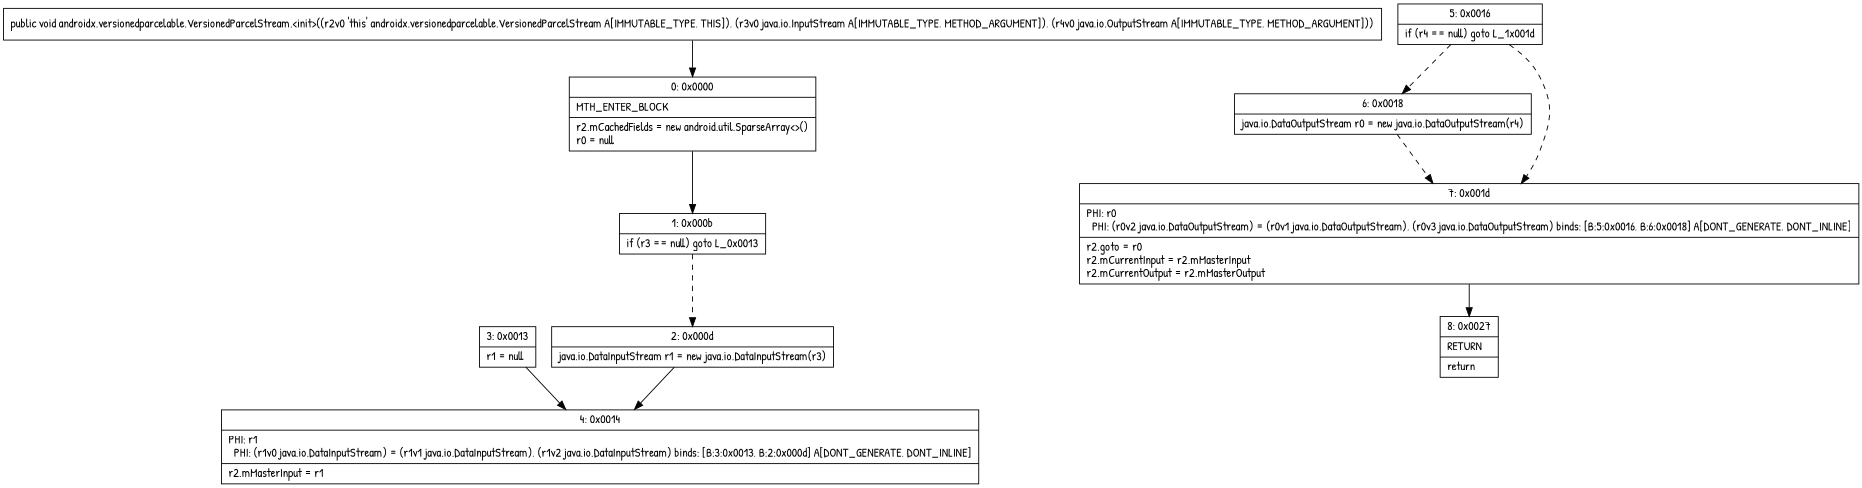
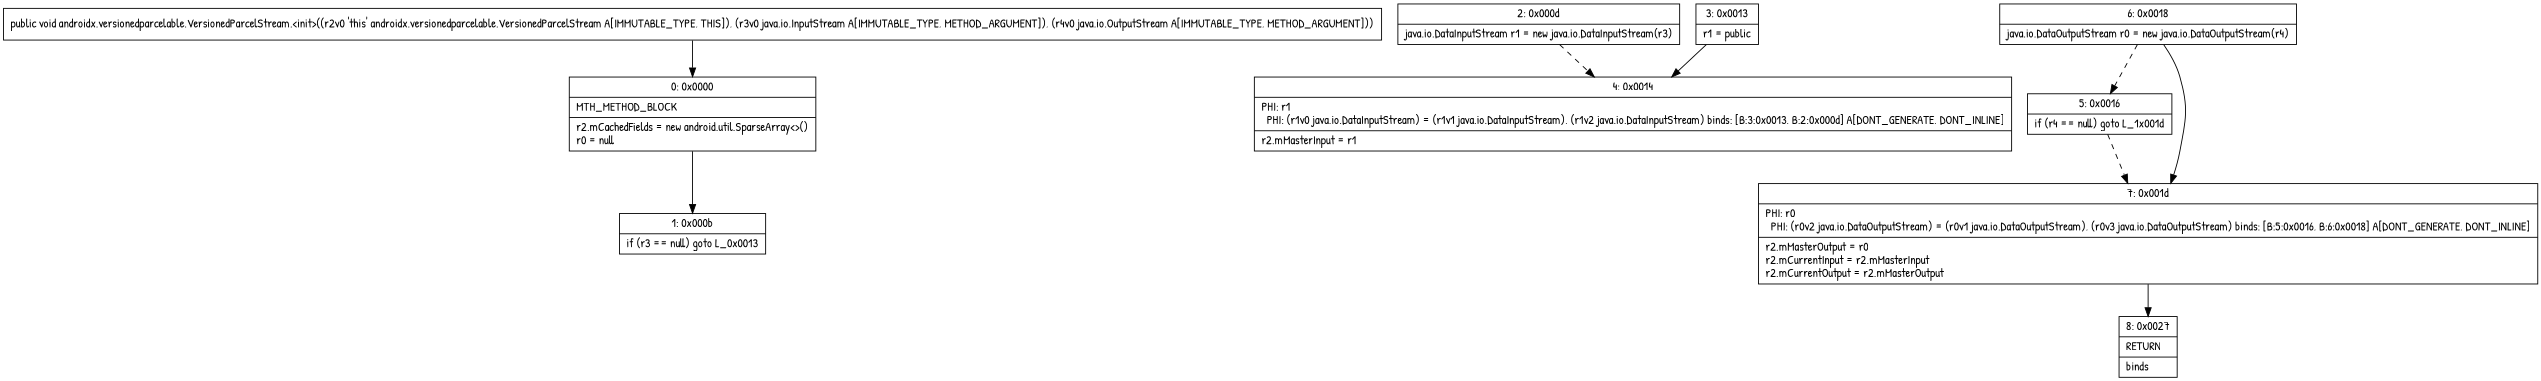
edge "5: 0x0016" -> "6: 0x0018": reversed
node "0: 0x0000": text "MTH_ENTER_BLOCK" -> "MTH_METHOD_BLOCK"
edge "6: 0x0018" -> "7: 0x001d": style dashed -> solid
node "7: 0x001d": text "r2.goto = r0" -> "r2.mMasterOutput = r0"
edge "1: 0x000b" -> "2: 0x000d": removed
node "3: 0x0013": text "r1 = null" -> "r1 = public"
node "8: 0x0027": text "return" -> "binds"
edge "2: 0x000d" -> "4: 0x0014": style solid -> dashed
